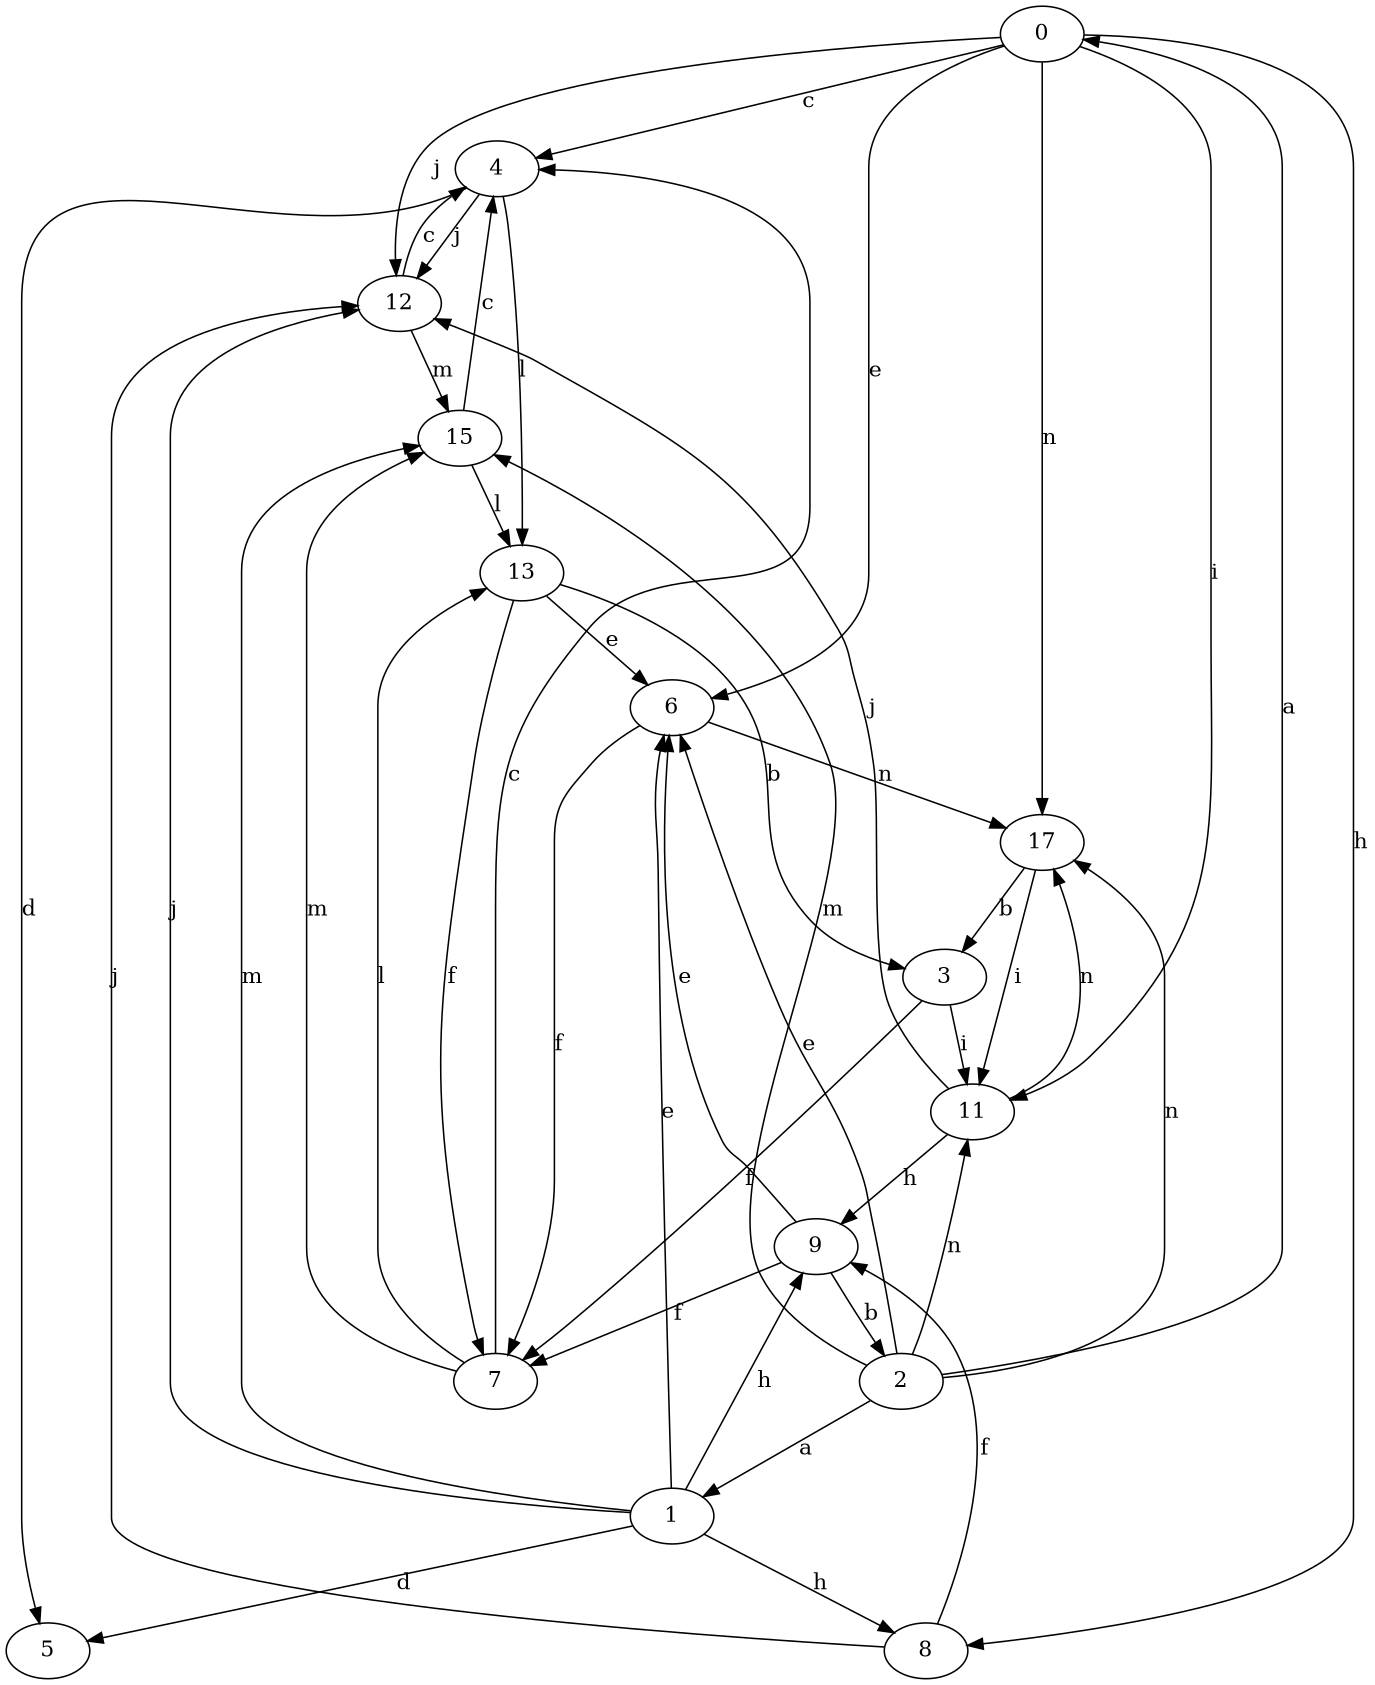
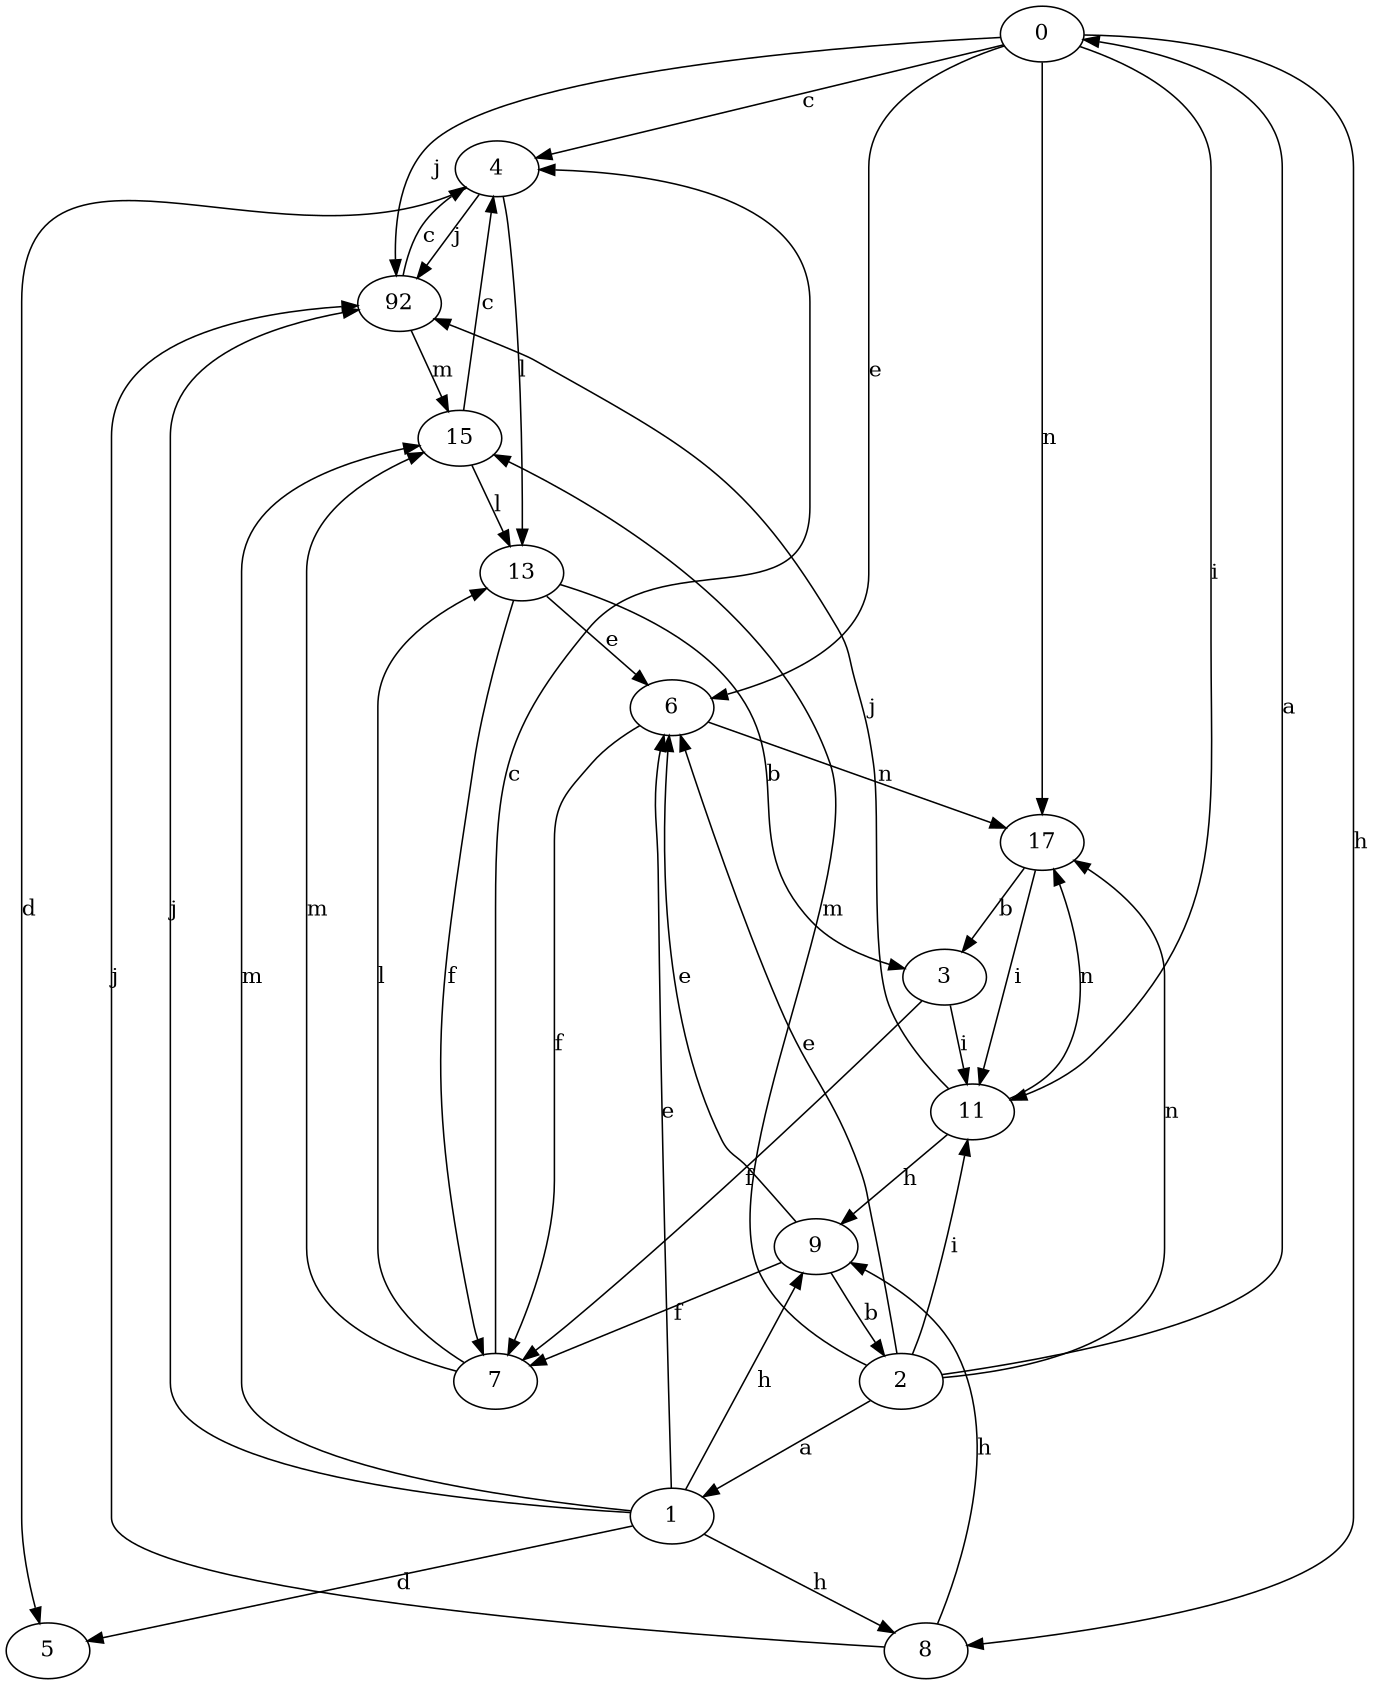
node "12": label "12" -> "92"
edge "2" -> "11": label "n" -> "i"
edge "8" -> "9": label "f" -> "h"
